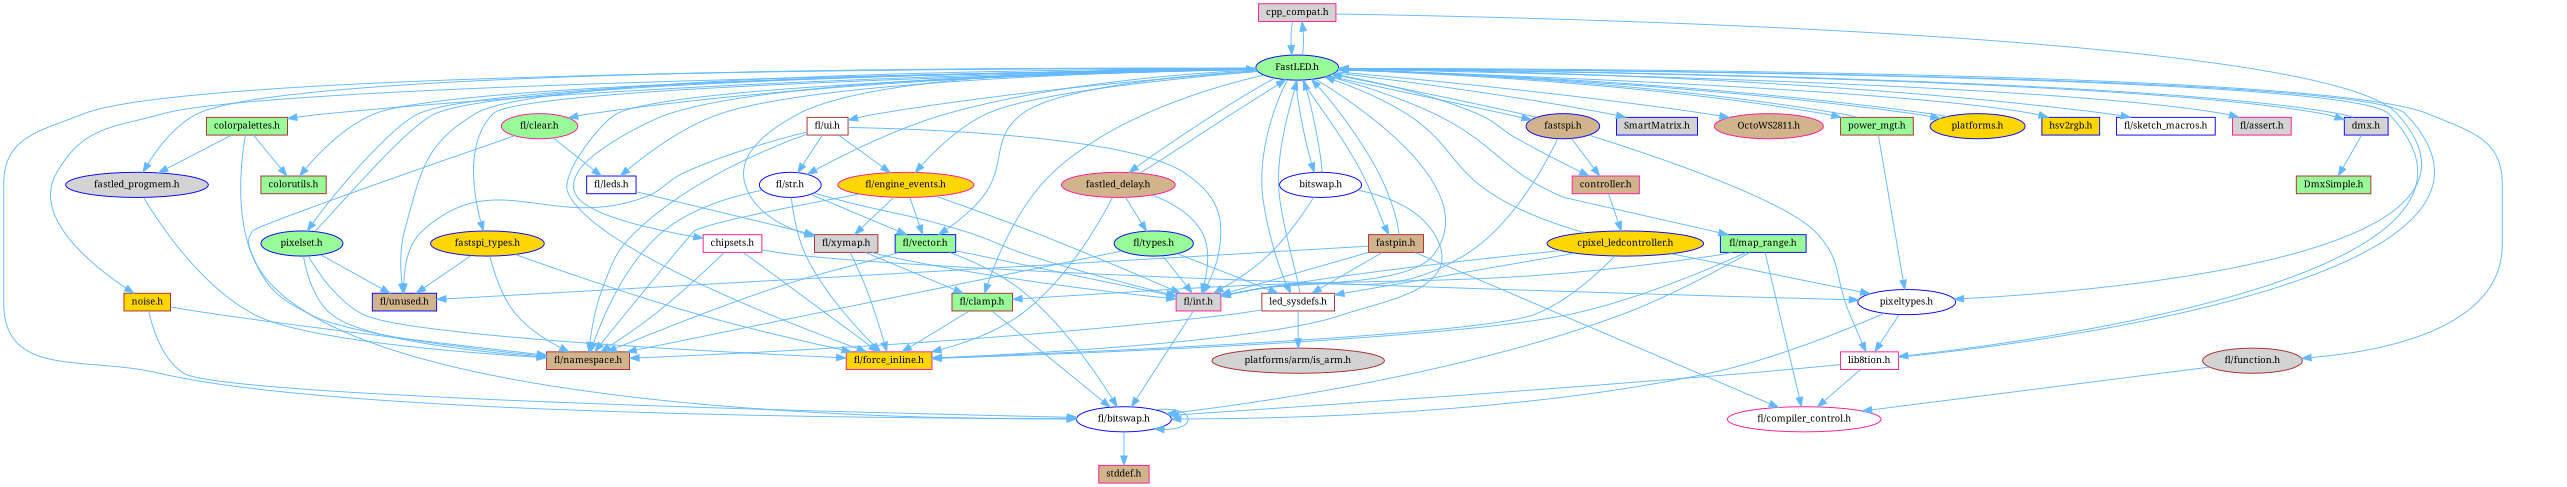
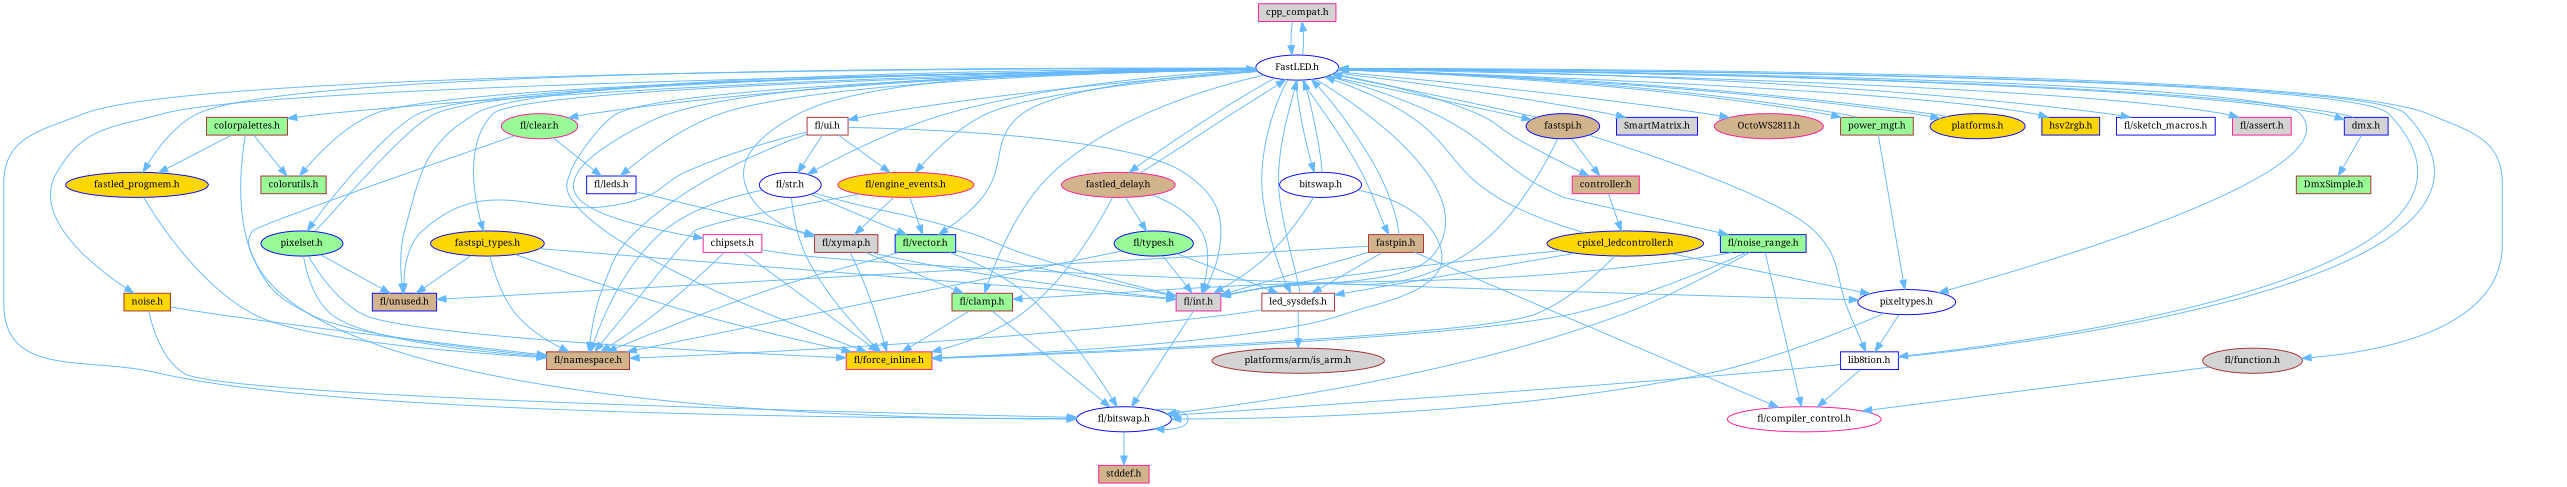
edge "cpp_compat.h" -> "pixeltypes.h": now "FastLED.h" -> "pixeltypes.h"
node "FastLED.h": fillcolor palegreen -> white
node "fastled_progmem.h": fillcolor lightgrey -> gold
edge "fl/engine_events.h" -> "fl/int.h": now "fastspi_types.h" -> "fl/int.h"
node "fl/map_range.h": label "fl/map_range.h" -> "fl/noise_range.h"
node "lib8tion.h": color deeppink -> blue
